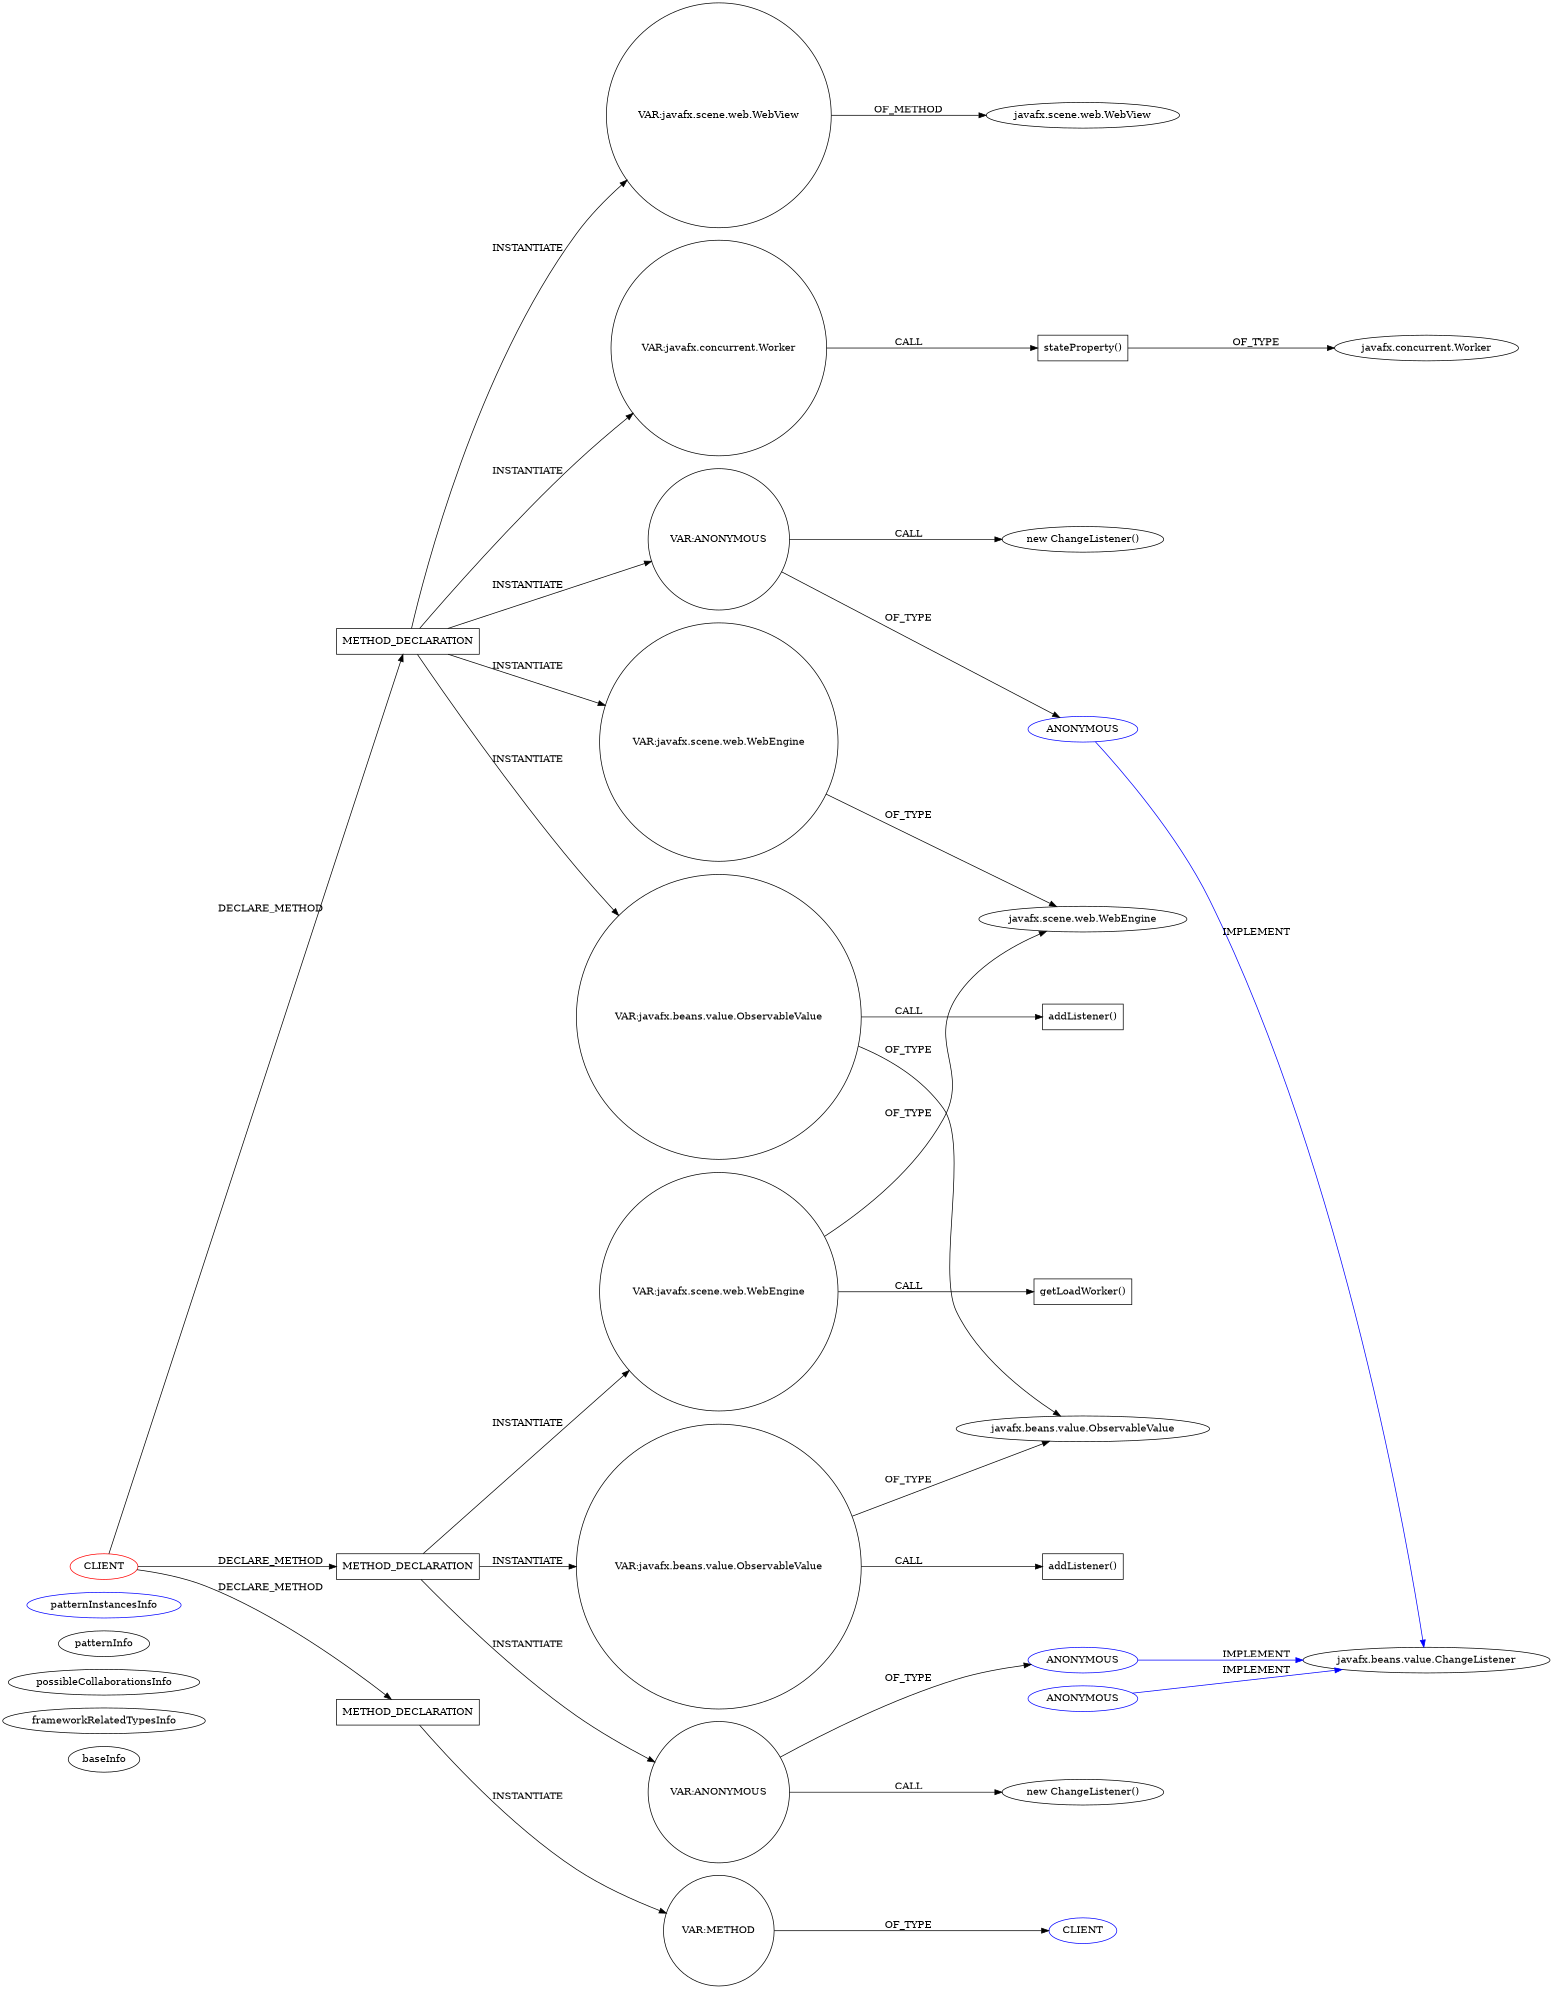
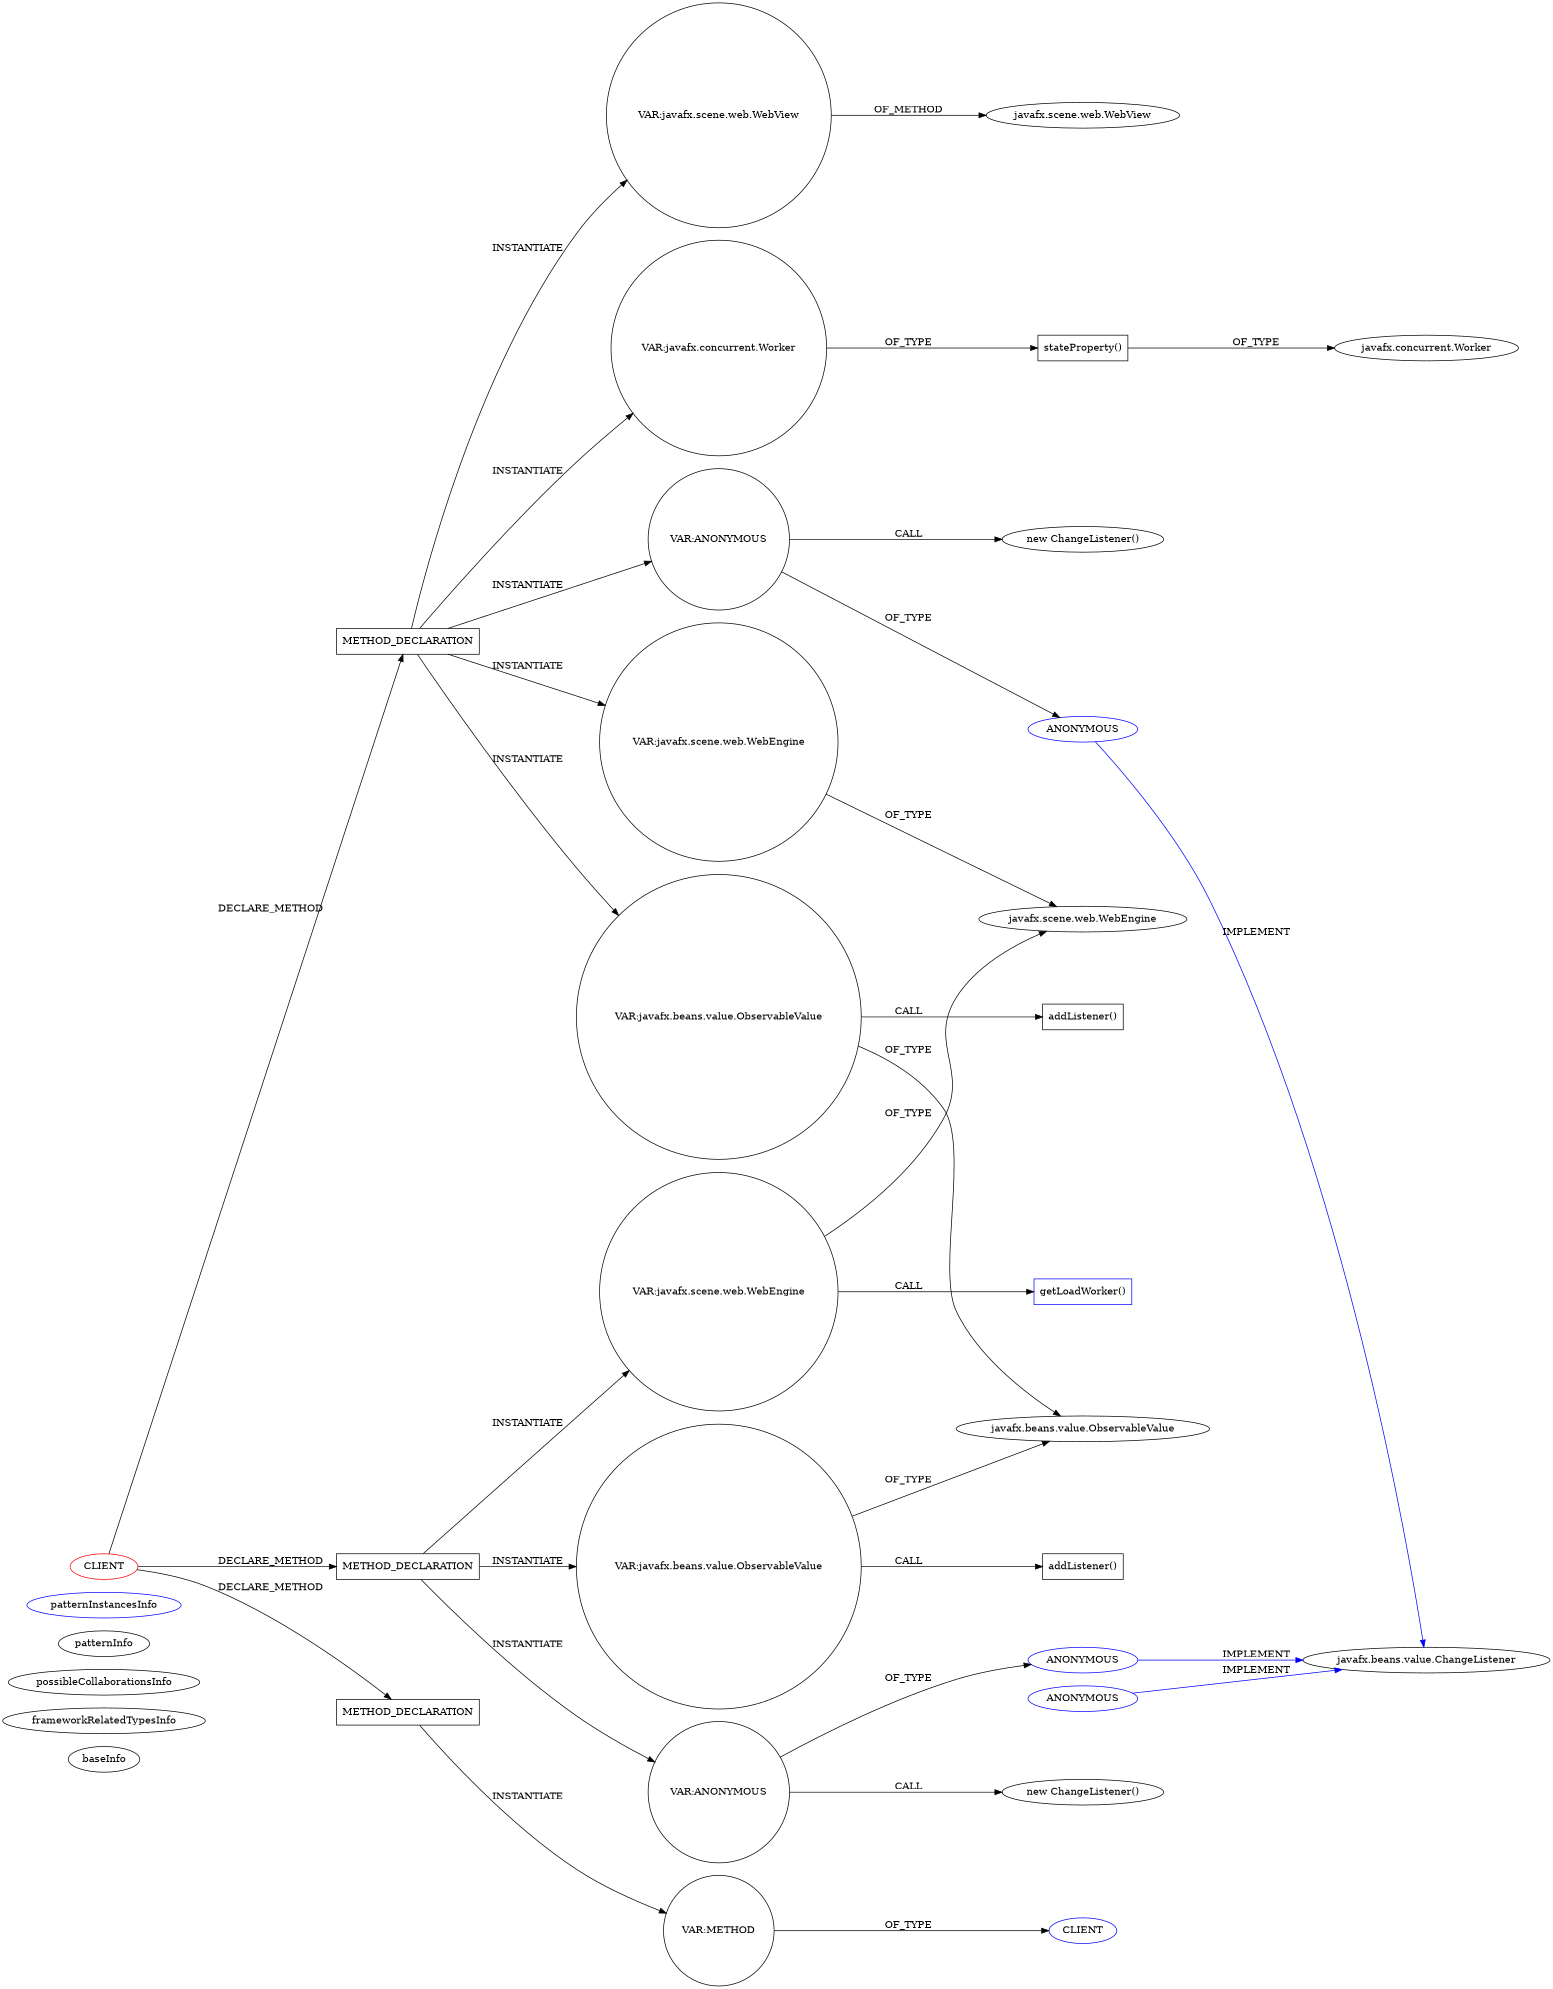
edge "VAR:javafx.concurrent.Worker" -> "stateProperty()": label "CALL" -> "OF_TYPE"
node "getLoadWorker()": color black -> blue
